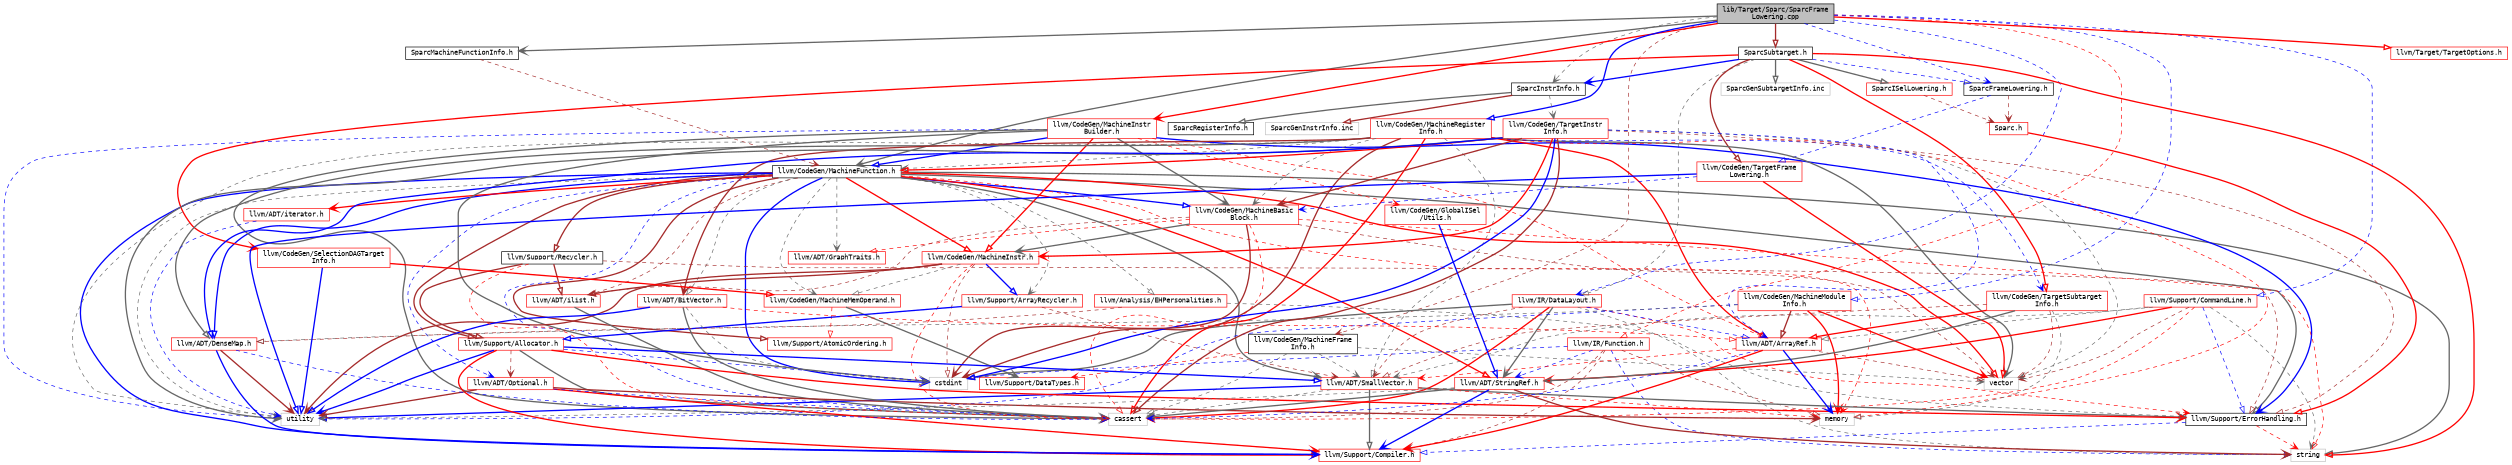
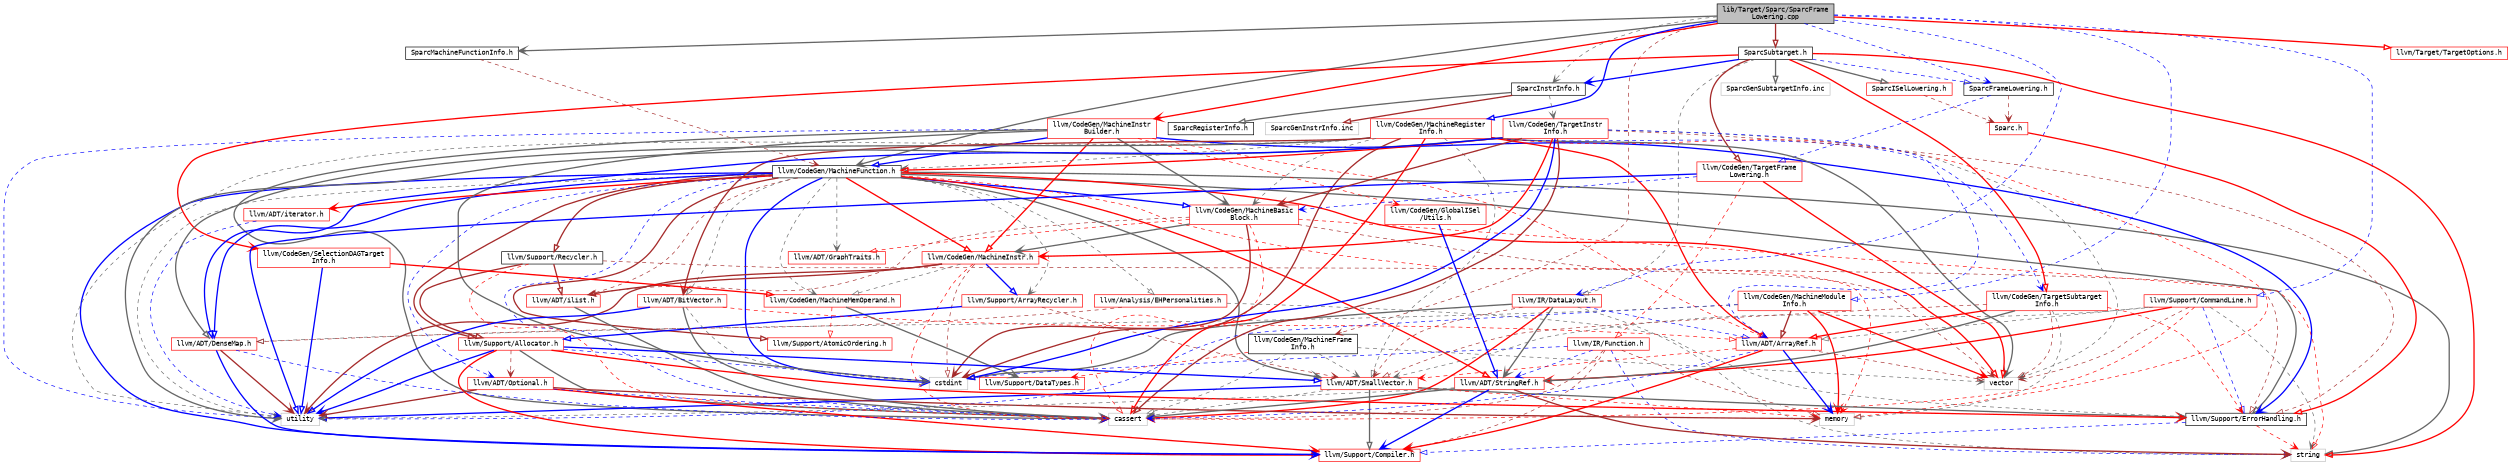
edge "lib/Target/Sparc/SparcFrame Lowering.cpp" -> "llvm/IR/Function.h": now "llvm/CodeGen/TargetFrame Lowering.h" -> "llvm/IR/Function.h"
edge "llvm/IR/DataLayout.h" -> "llvm/Support/ErrorHandling.h": now "llvm/CodeGen/TargetSubtarget Info.h" -> "llvm/Support/ErrorHandling.h"
